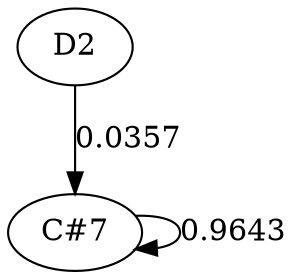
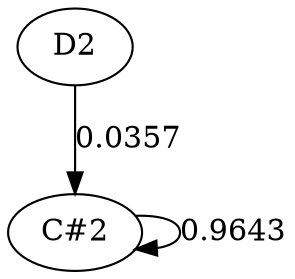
node "C#7": label "C#7" -> "C#2"
